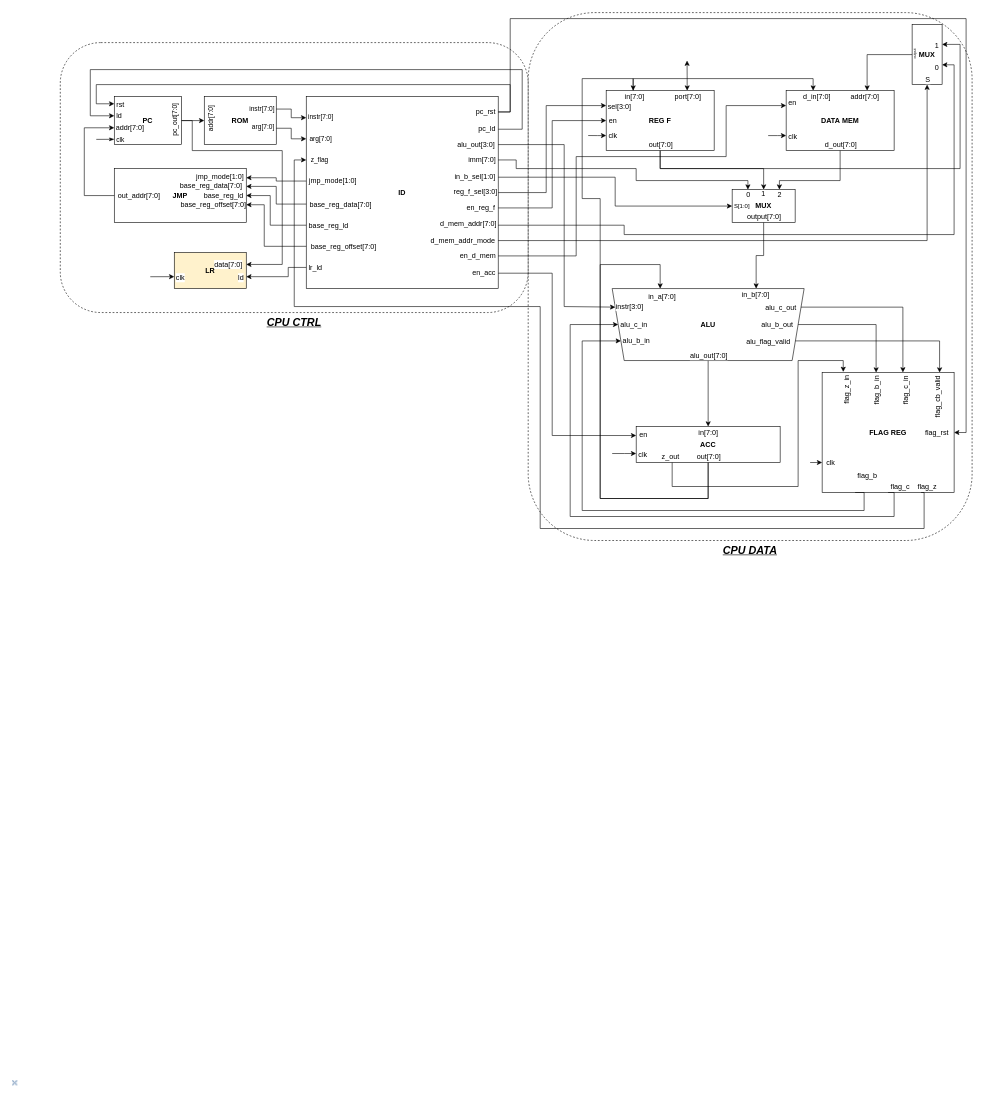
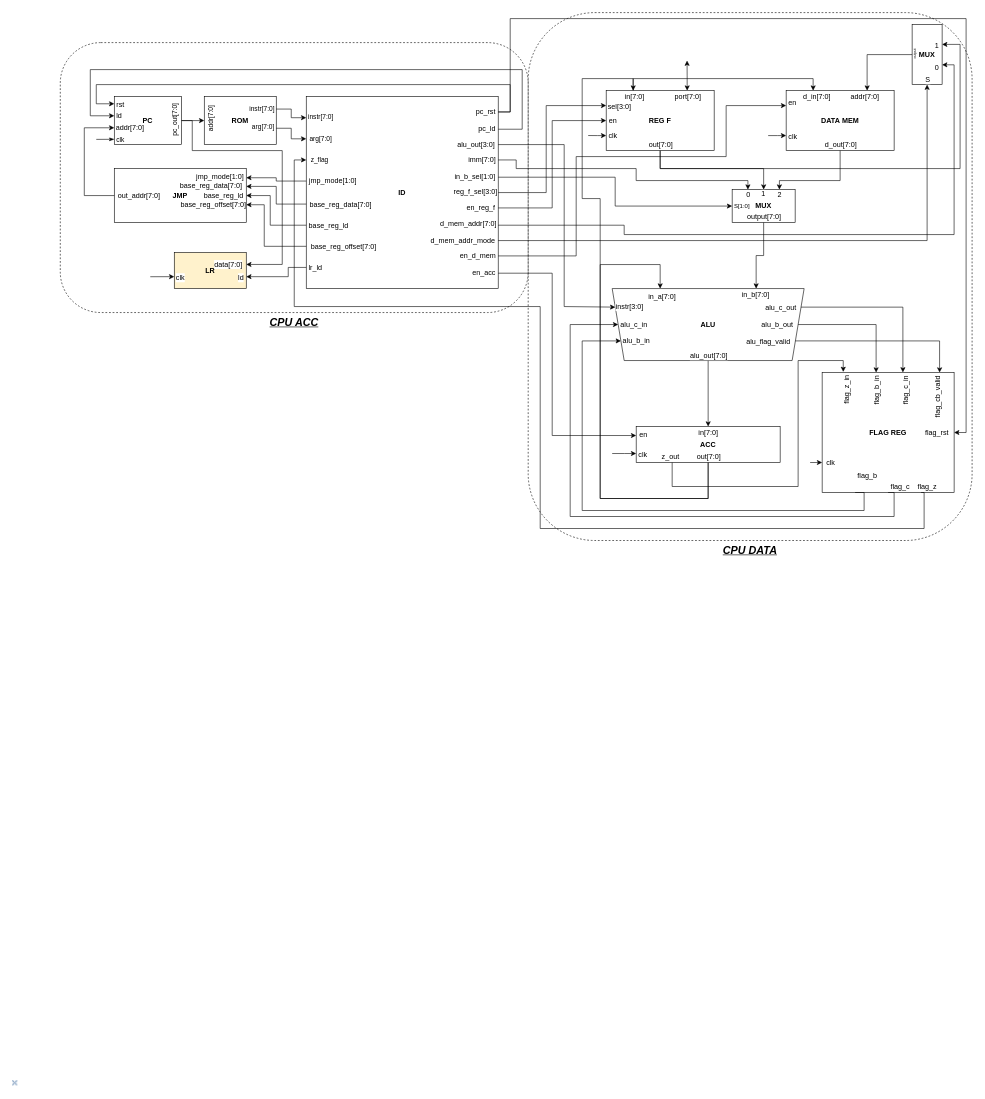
node "CPU CTRL": label "CPU CTRL" -> "CPU ACC"
